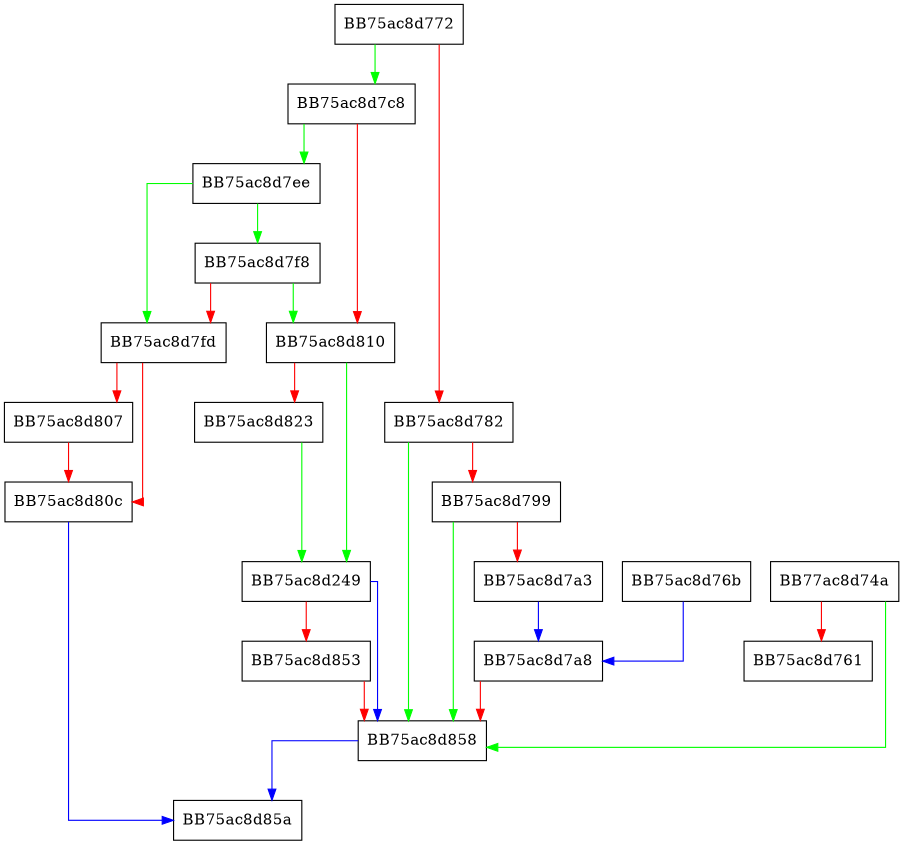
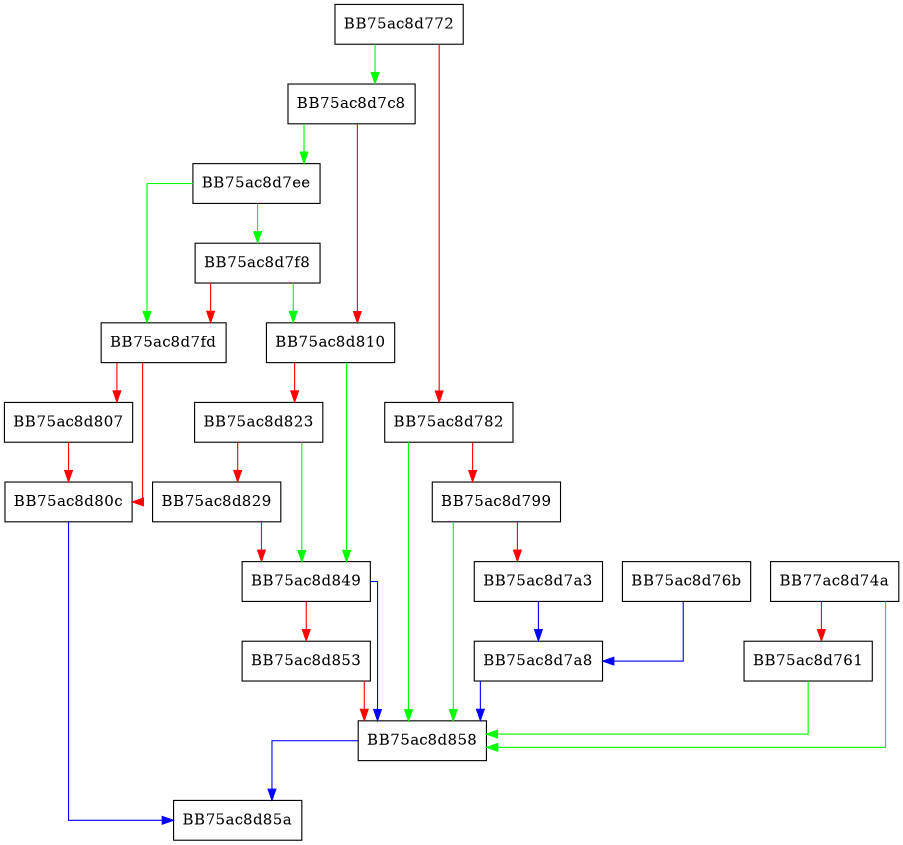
node "BB75ac8d829": added
node "BB75ac8d249": label "BB75ac8d249" -> "BB75ac8d849"
edge "BB75ac8d7a8" -> "BB75ac8d858": color red -> blue
edge "BB75ac8d761" -> "BB75ac8d858": added
